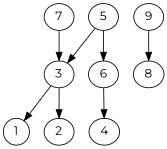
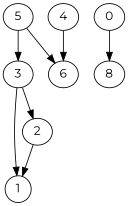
node "7": removed
node "9": label "9" -> "0"
edge "6" -> "4": reversed
edge "2" -> "1": added
